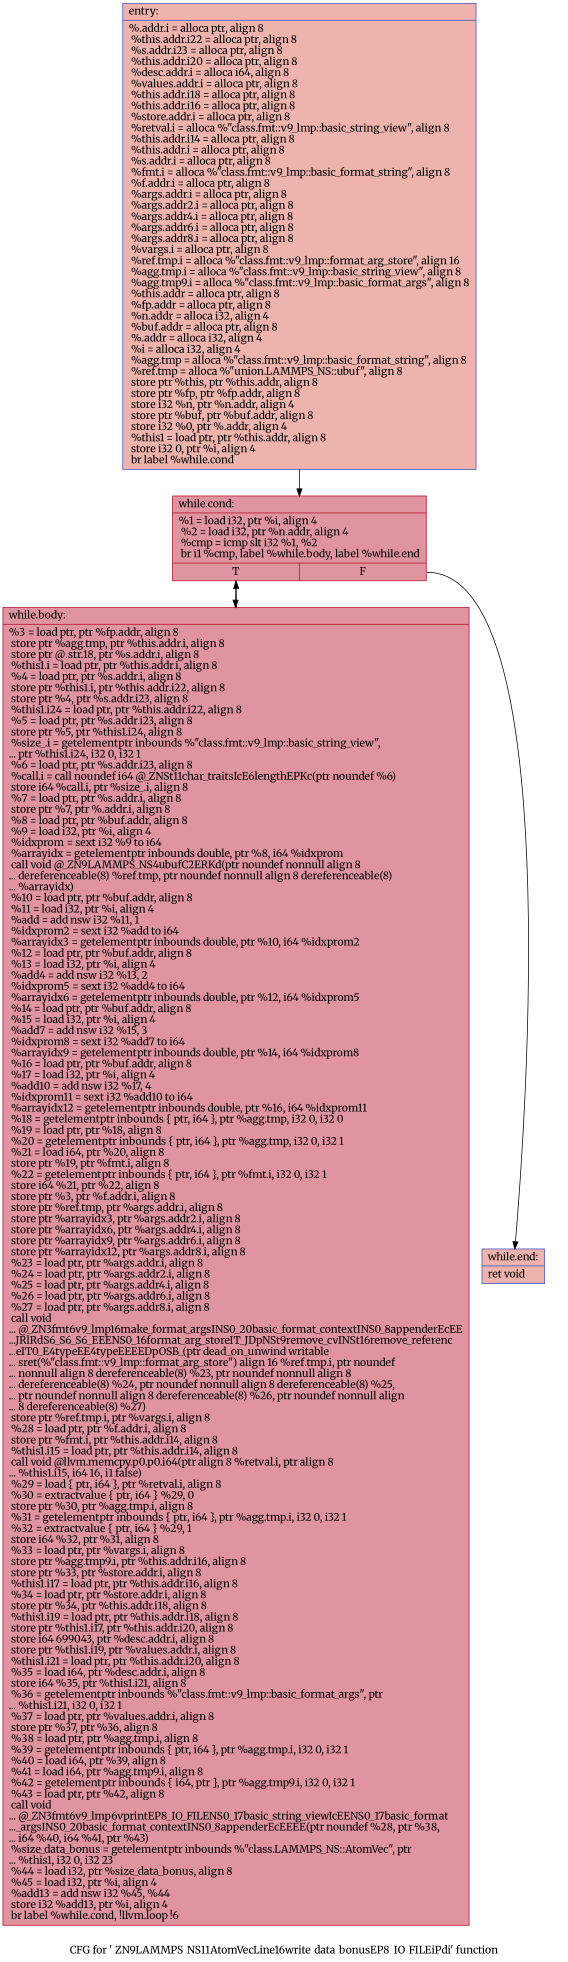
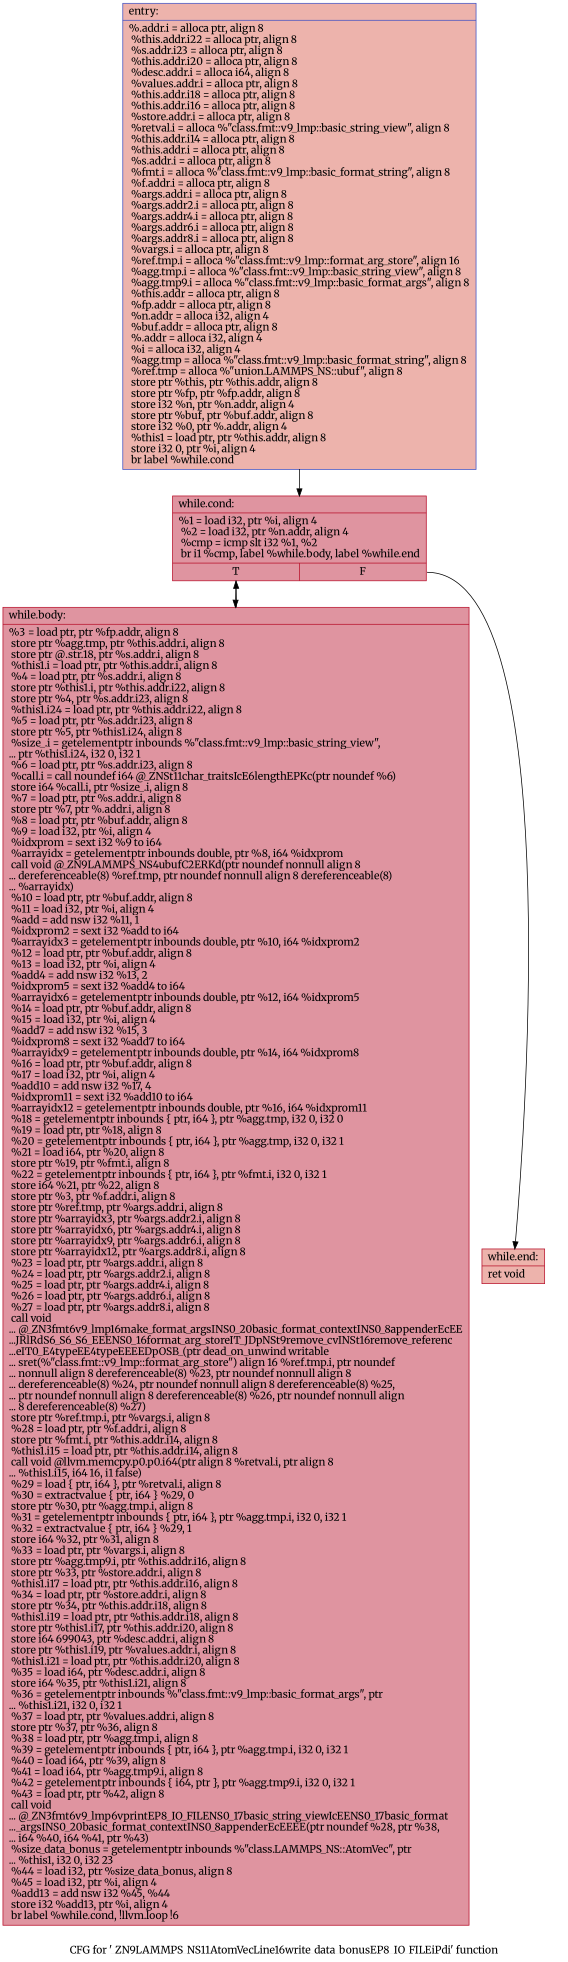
node "while.end:": color #3d50c3ff -> #b70d28ff
